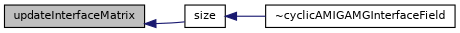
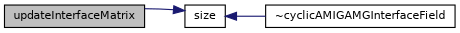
edge "size" -> "updateInterfaceMatrix": reversed
